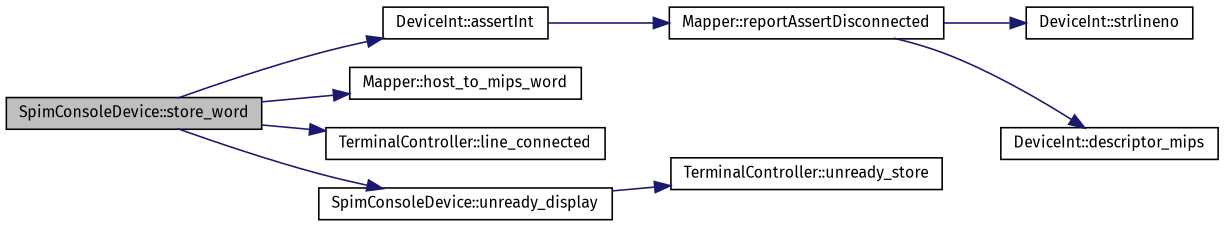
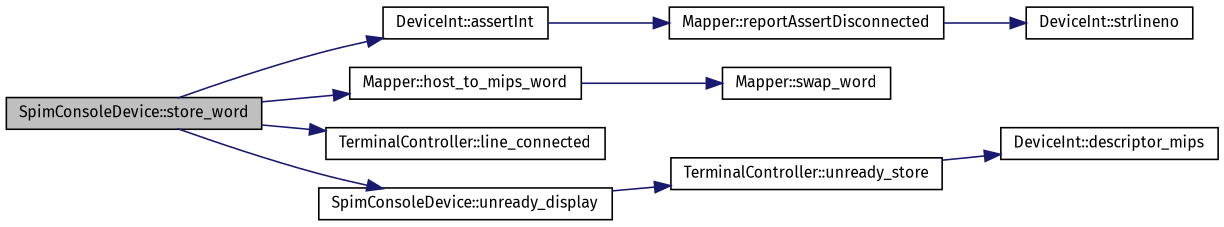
edge "Mapper::reportAssertDisconnected" -> "DeviceInt::descriptor_mips": now "TerminalController::unready_store" -> "DeviceInt::descriptor_mips"
node "Mapper::swap_word": added
